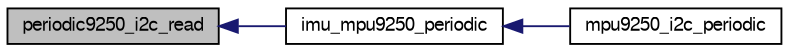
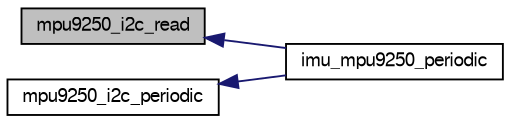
node "periodic9250_i2c_read": label "periodic9250_i2c_read" -> "mpu9250_i2c_read"
edge "mpu9250_i2c_periodic" -> "imu_mpu9250_periodic": reversed
